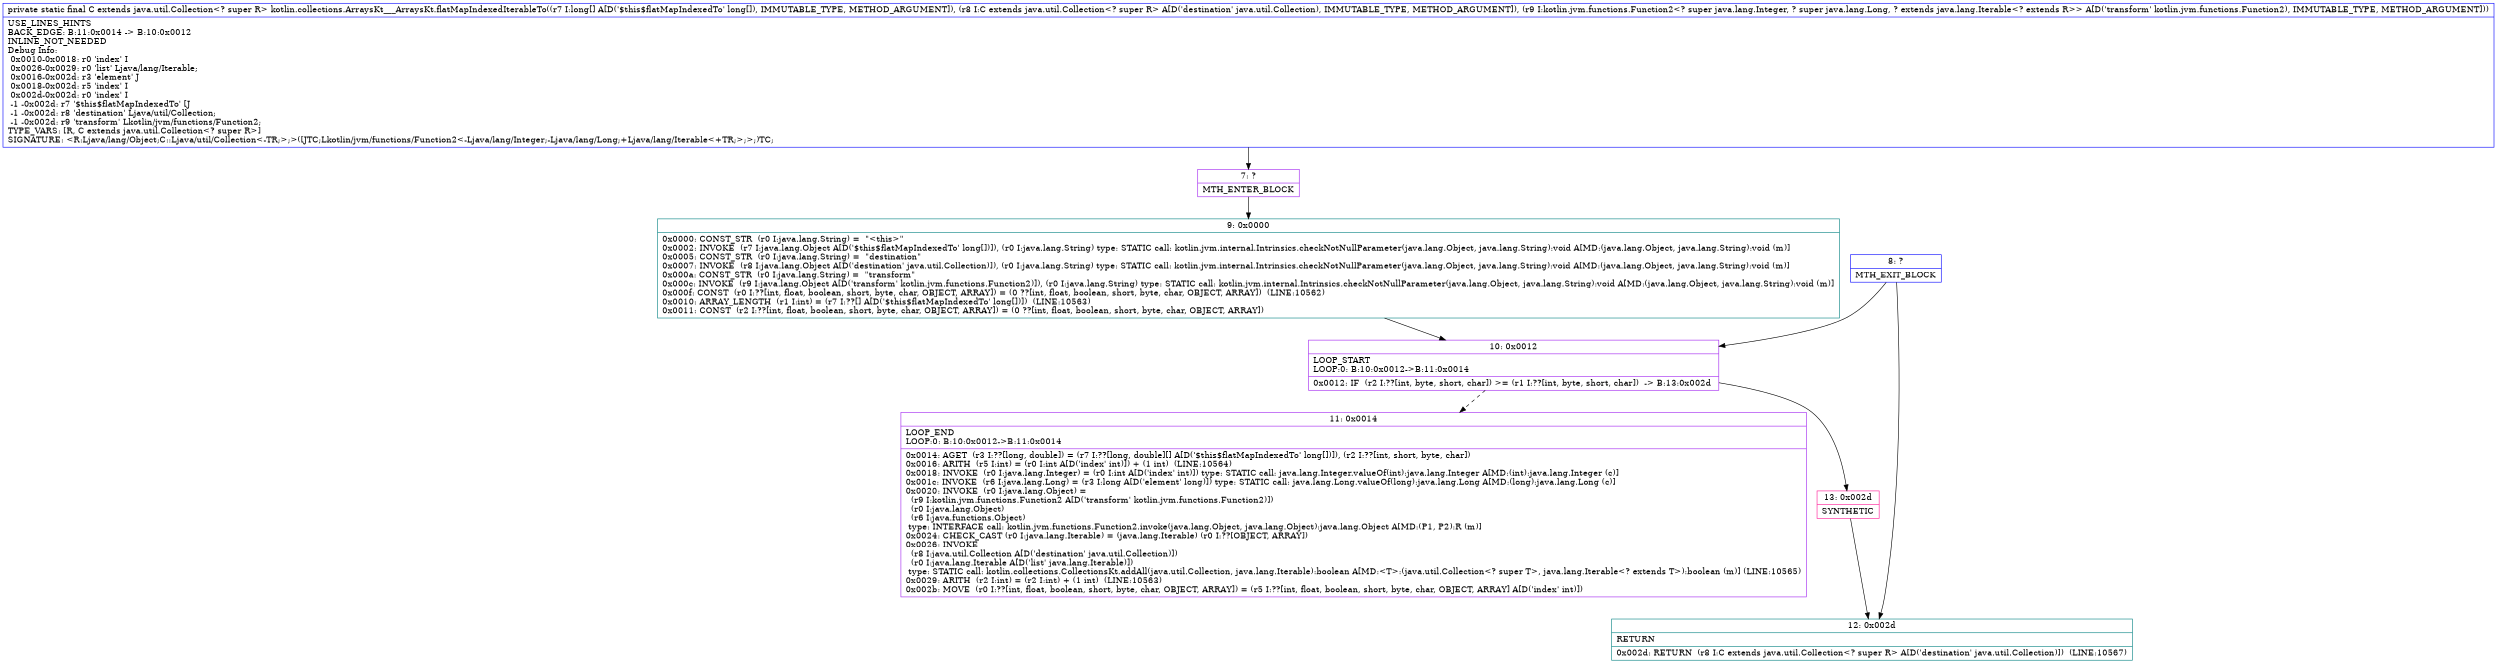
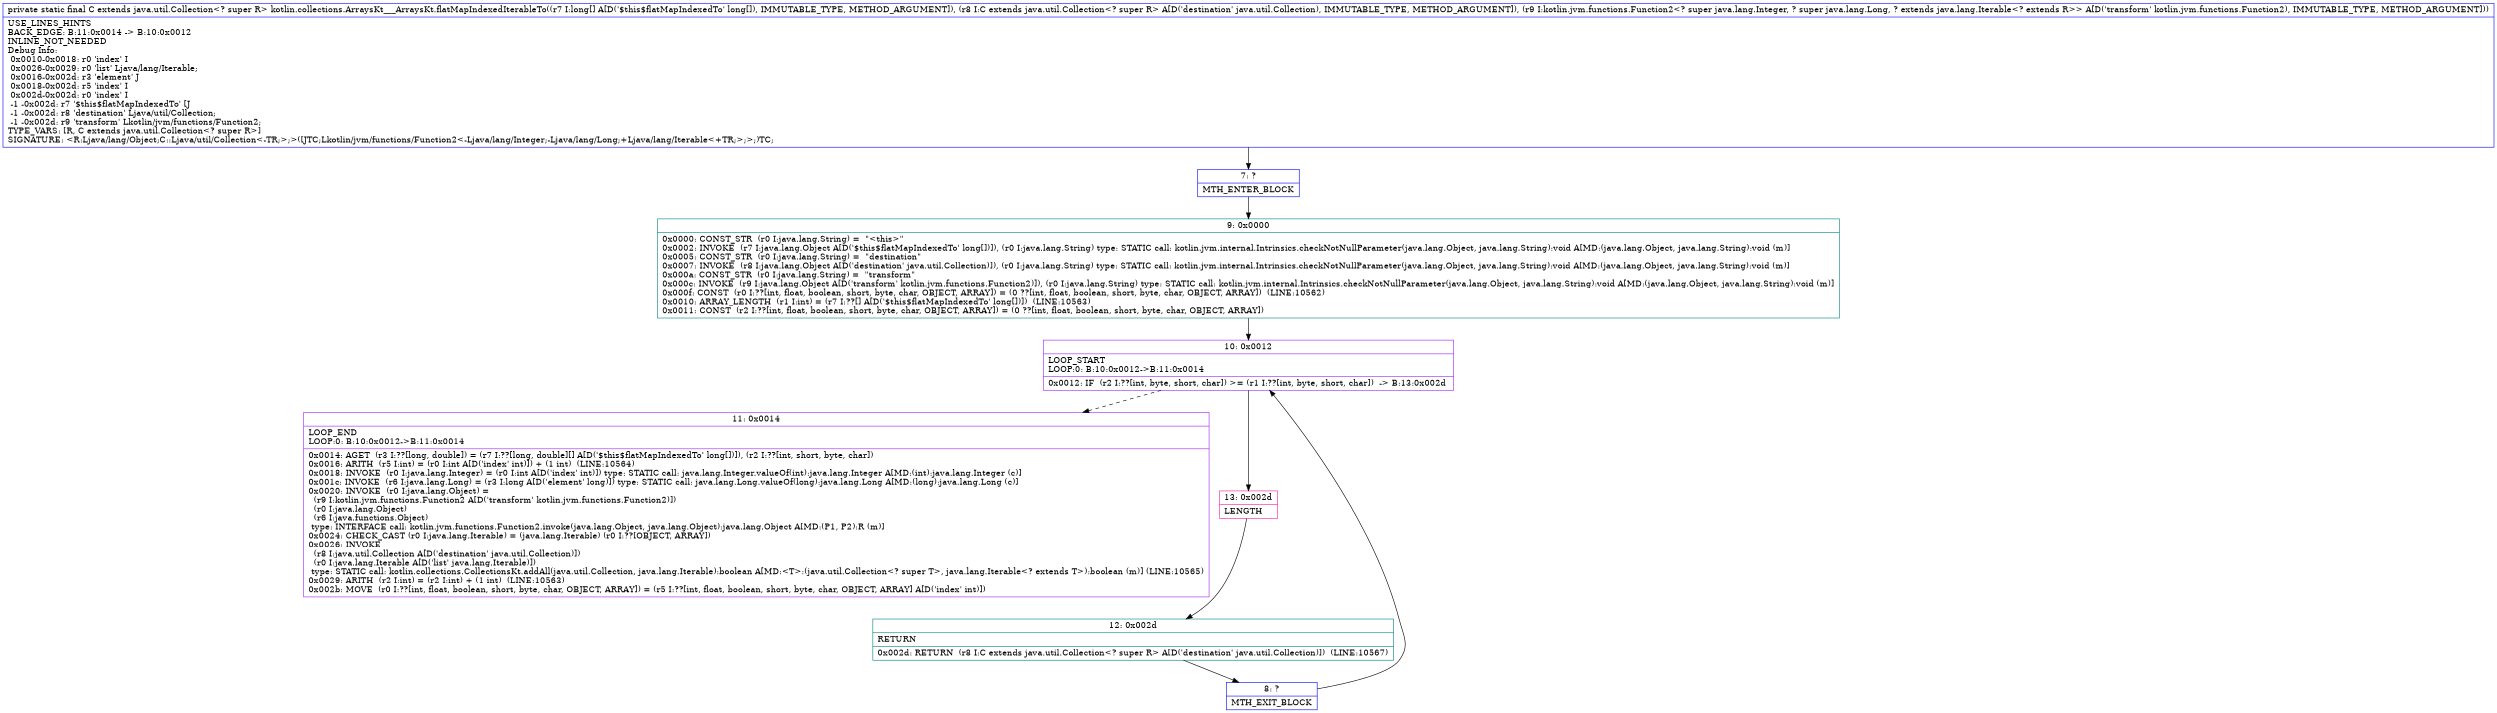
node "7: ?": color purple -> blue
edge "8: ?" -> "12: 0x002d": reversed
node "13: 0x002d": text "SYNTHETIC" -> "LENGTH"
